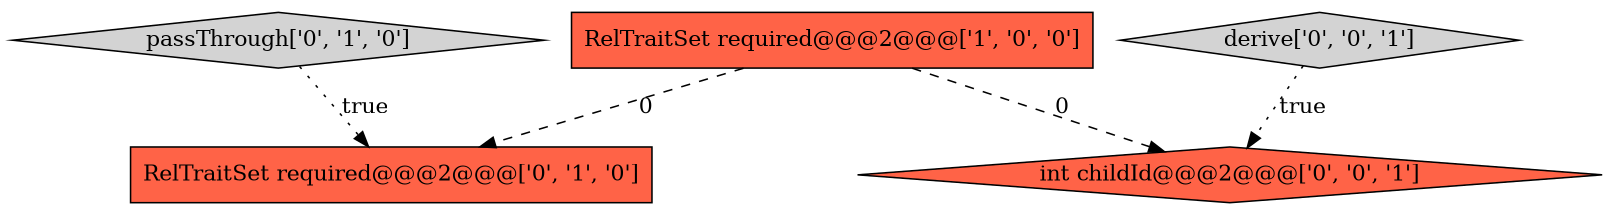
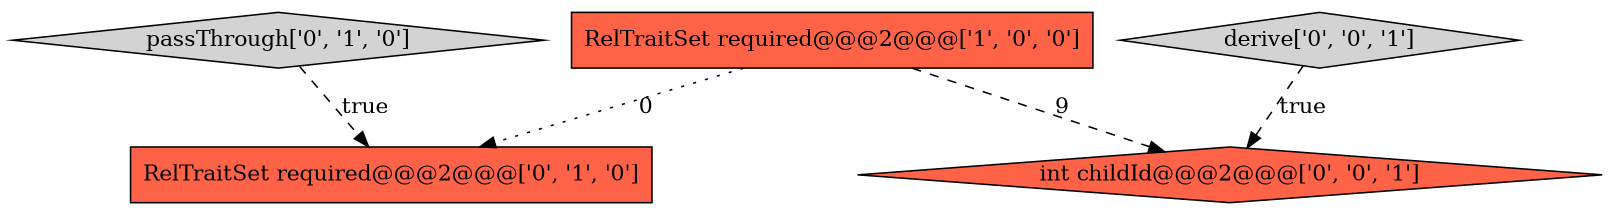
edge "derive['0', '0', '1']" -> "int childId@@@2@@@['0', '0', '1']": style dotted -> dashed
edge "passThrough['0', '1', '0']" -> "RelTraitSet required@@@2@@@['0', '1', '0']": style dotted -> dashed
edge "RelTraitSet required@@@2@@@['1', '0', '0']" -> "RelTraitSet required@@@2@@@['0', '1', '0']": style dashed -> dotted
edge "RelTraitSet required@@@2@@@['1', '0', '0']" -> "int childId@@@2@@@['0', '0', '1']": label "0" -> "9"
